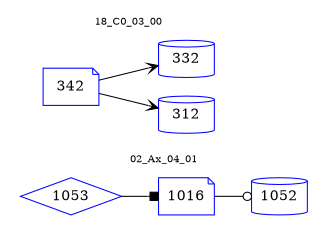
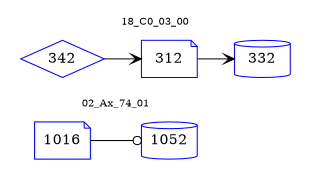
edge "342" -> "332": now "312" -> "332"
node "342": shape note -> diamond
node "312": shape cylinder -> note
cluster "02_Ax_04_01": label "02_Ax_04_01" -> "02_Ax_74_01"
node "1053": removed
